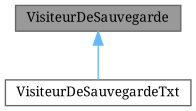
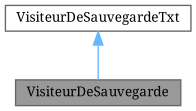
edge "VisiteurDeSauvegardeTxt" -> "VisiteurDeSauvegarde": reversed
